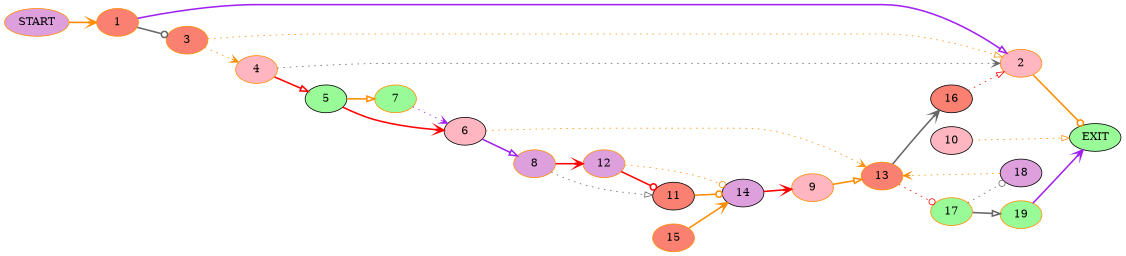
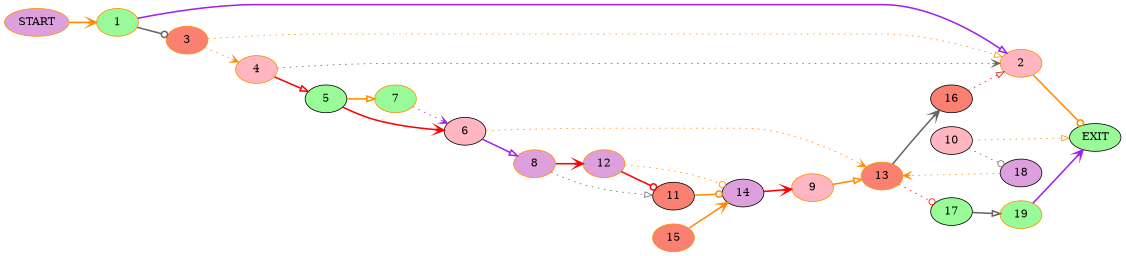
node "1": fillcolor salmon -> palegreen
edge "17" -> "18": now "10" -> "18"
node "17": color darkorange -> black
